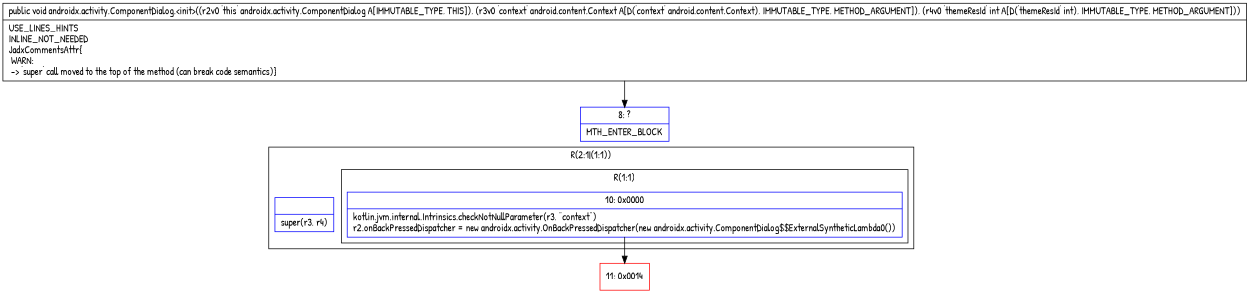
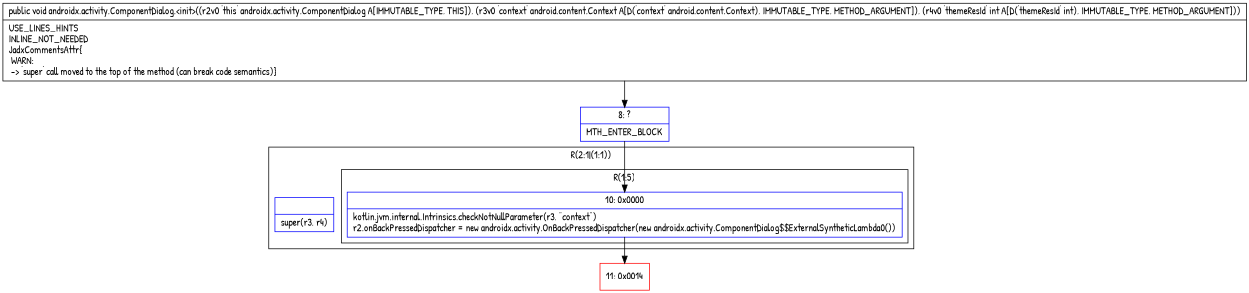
edge "8: ?" -> "10: 0x0000": added
cluster "R(1:1)": label "R(1:1)" -> "R(1:5)"
